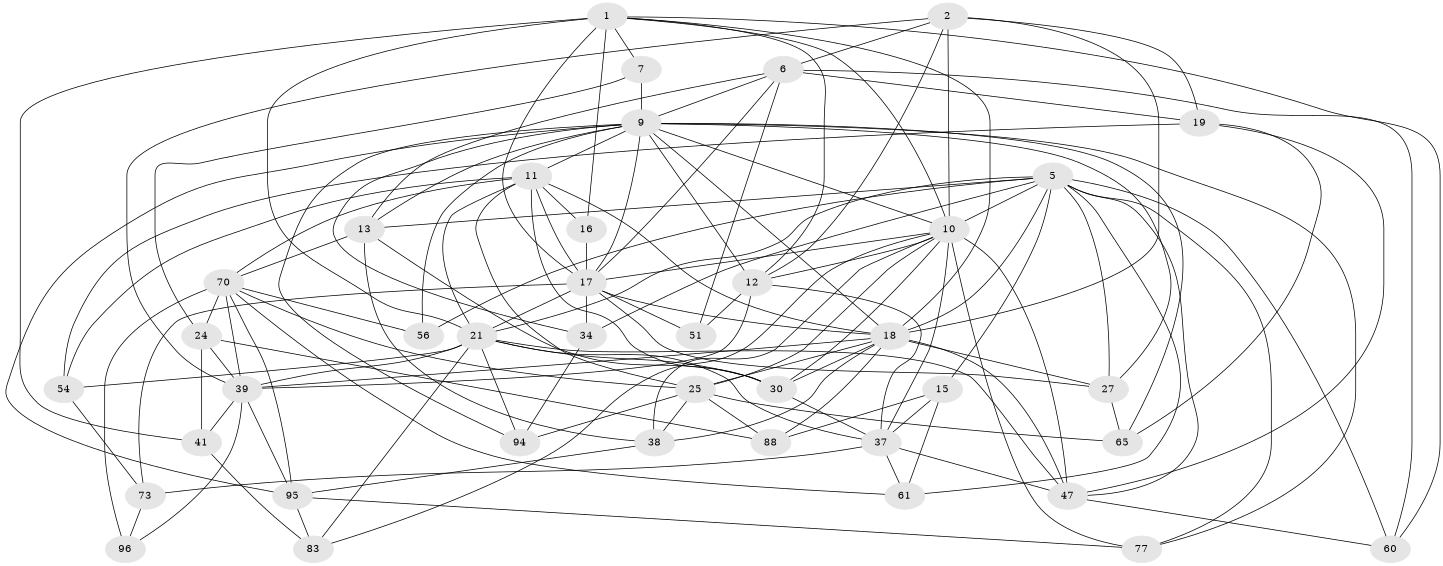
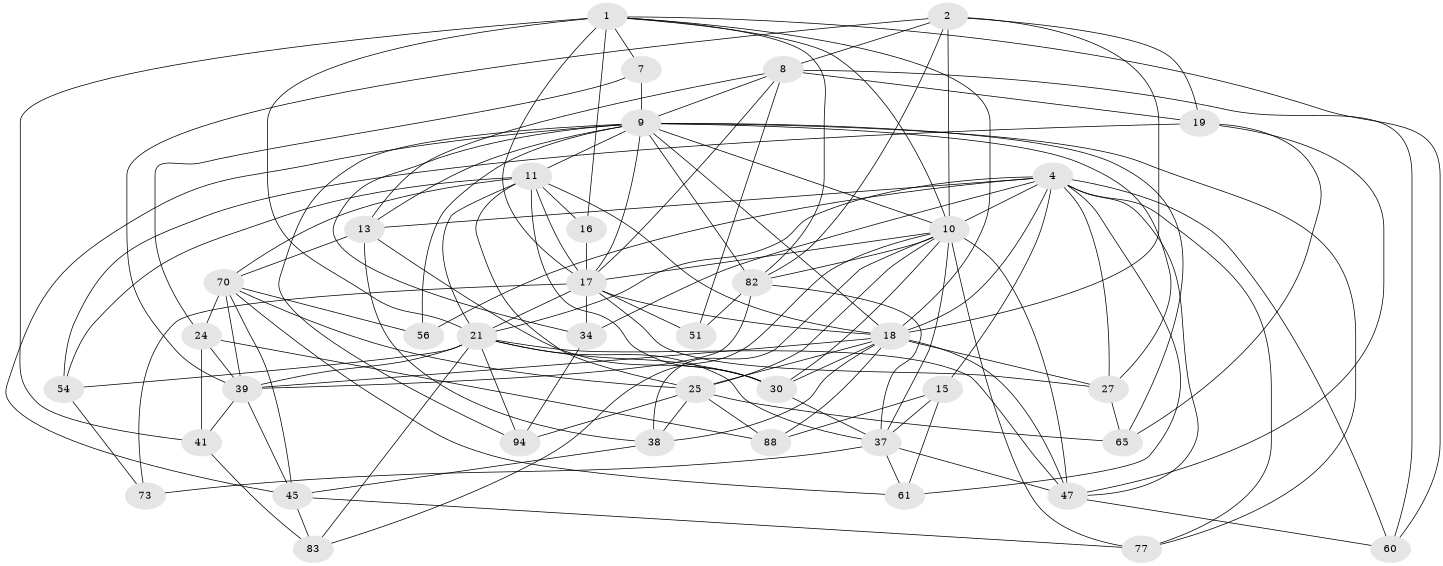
node "6": label "6" -> "8"
node "5": label "5" -> "4"
node "12": label "12" -> "82"
node "95": label "95" -> "45"
node "96": removed
